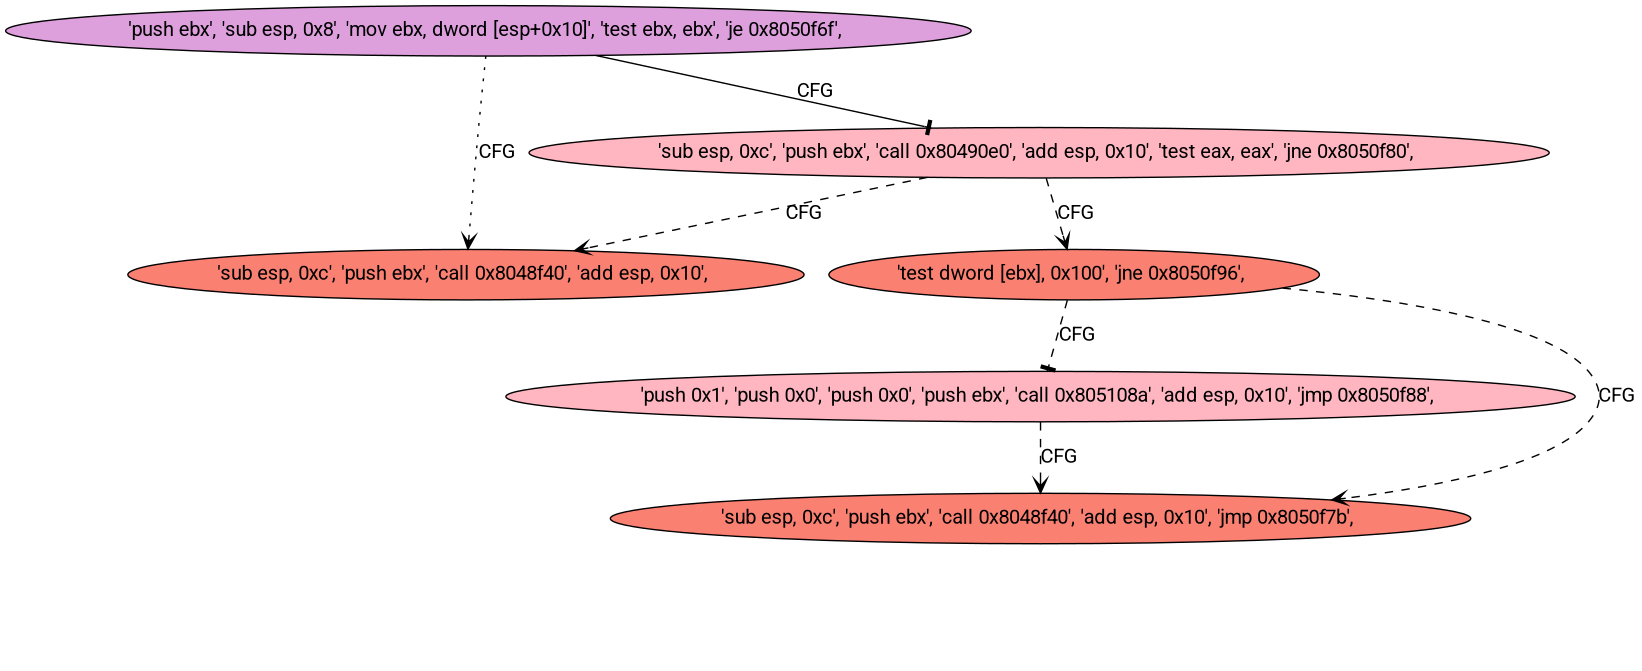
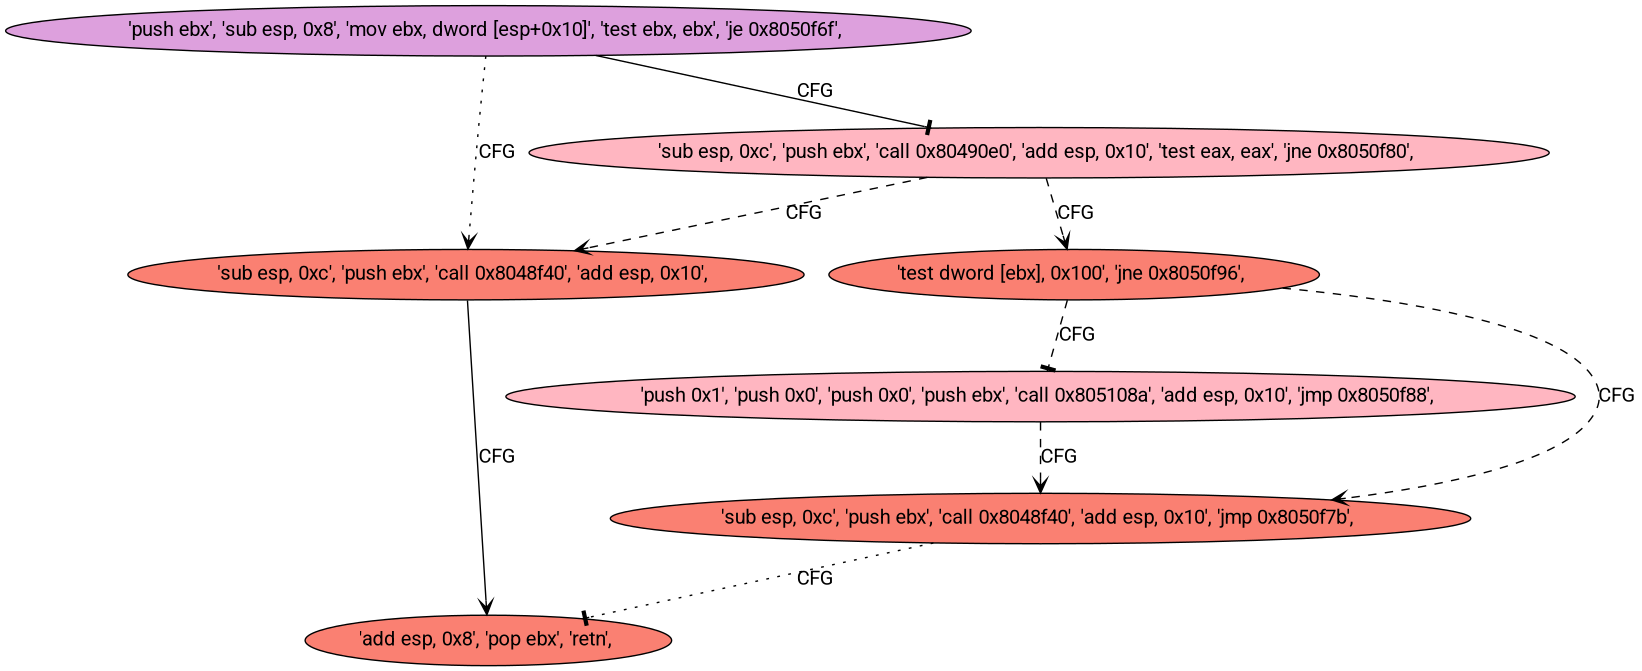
node "'add esp, 0x8', 'pop ebx', 'retn',": added
